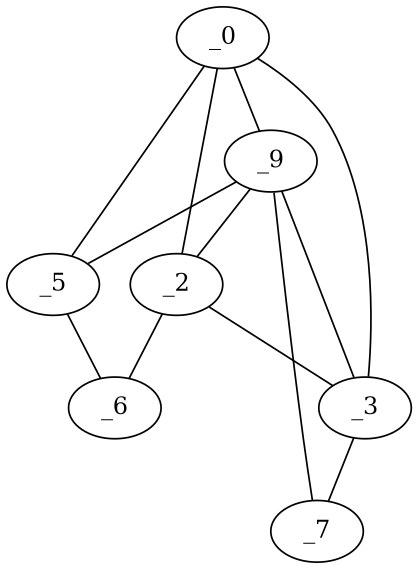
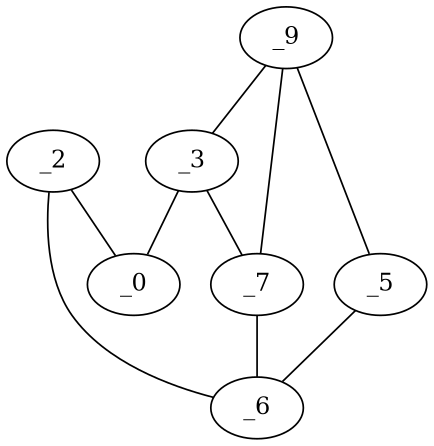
edge "_0" -- "_9": removed
edge "_0" -- "_5": removed
edge "_9" -- "_2": removed
edge "_7" -- "_6": added
edge "_2" -- "_3": removed
